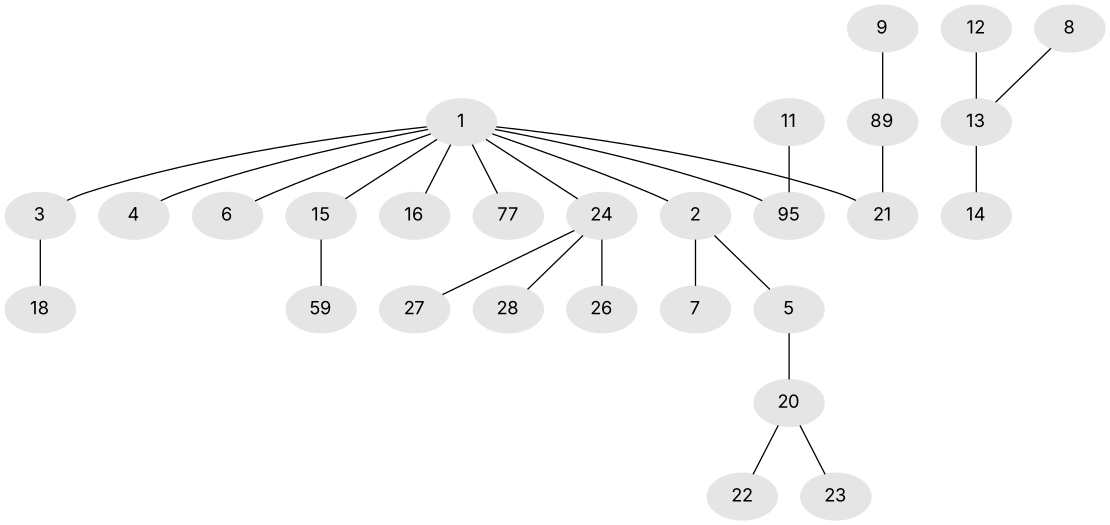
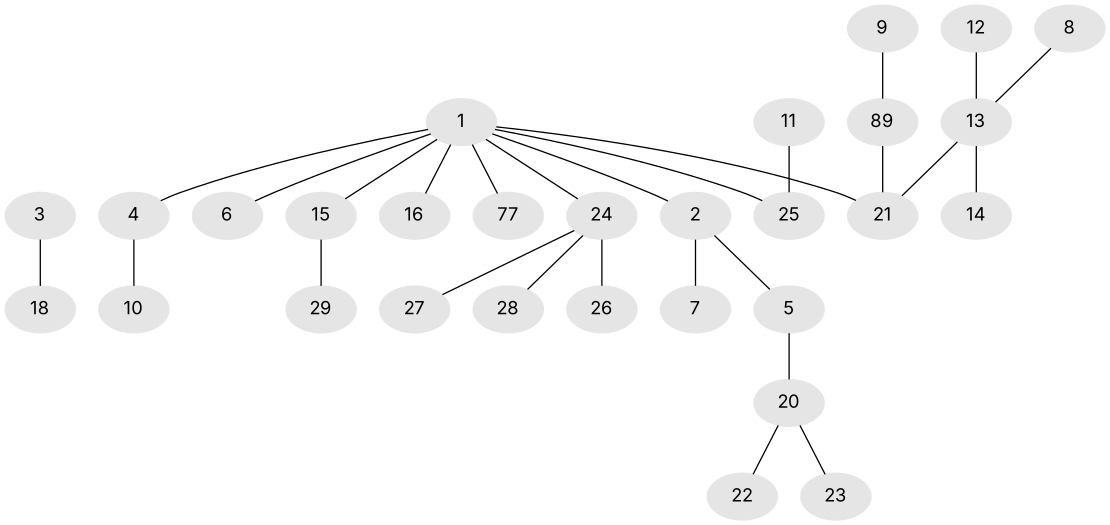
edge "1" -- "3": removed
edge "13" -- "21": added
node "95": label "95" -> "25"
node "10": added
node "59": label "59" -> "29"
